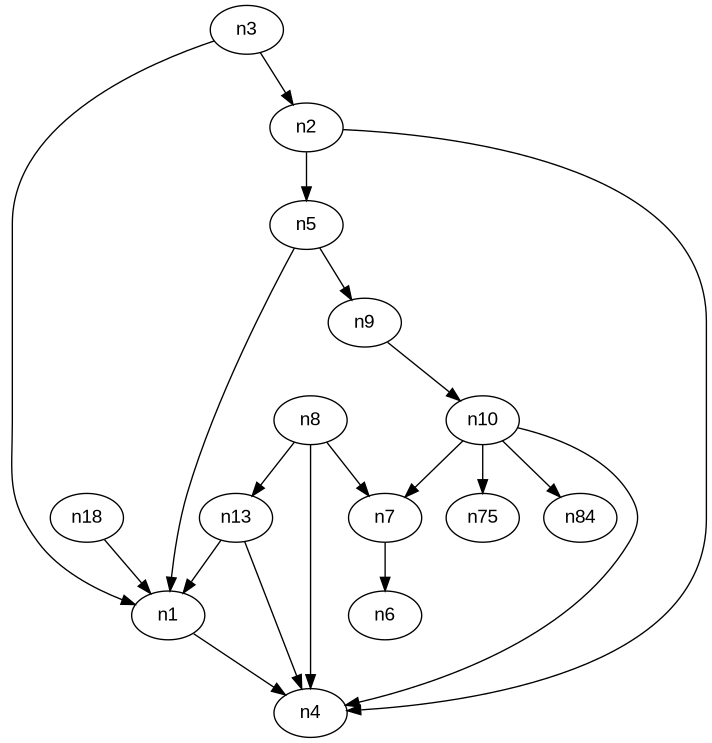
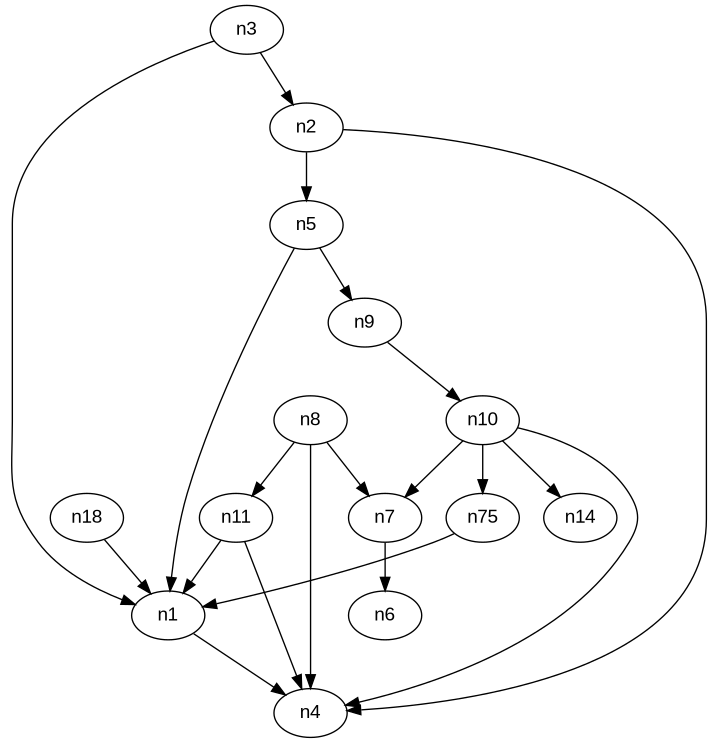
node "n13": label "n13" -> "n11"
node "n84": label "n84" -> "n14"
edge "n75" -> "n1": added
